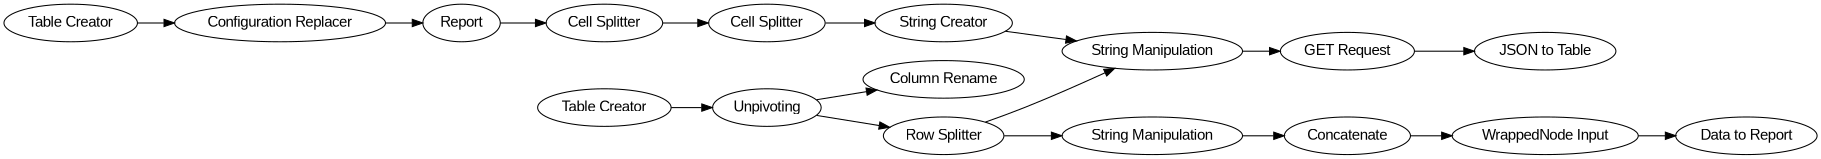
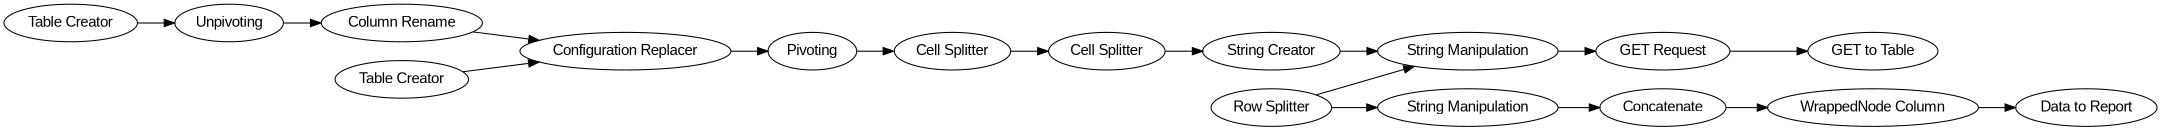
node "Report": label "Report" -> "Pivoting"
edge "Column Rename" -> "Configuration Replacer": added
node "JSON to Table": label "JSON to Table" -> "GET to Table"
edge "Unpivoting" -> "Row Splitter": removed
node "WrappedNode Input": label "WrappedNode Input" -> "WrappedNode Column"
